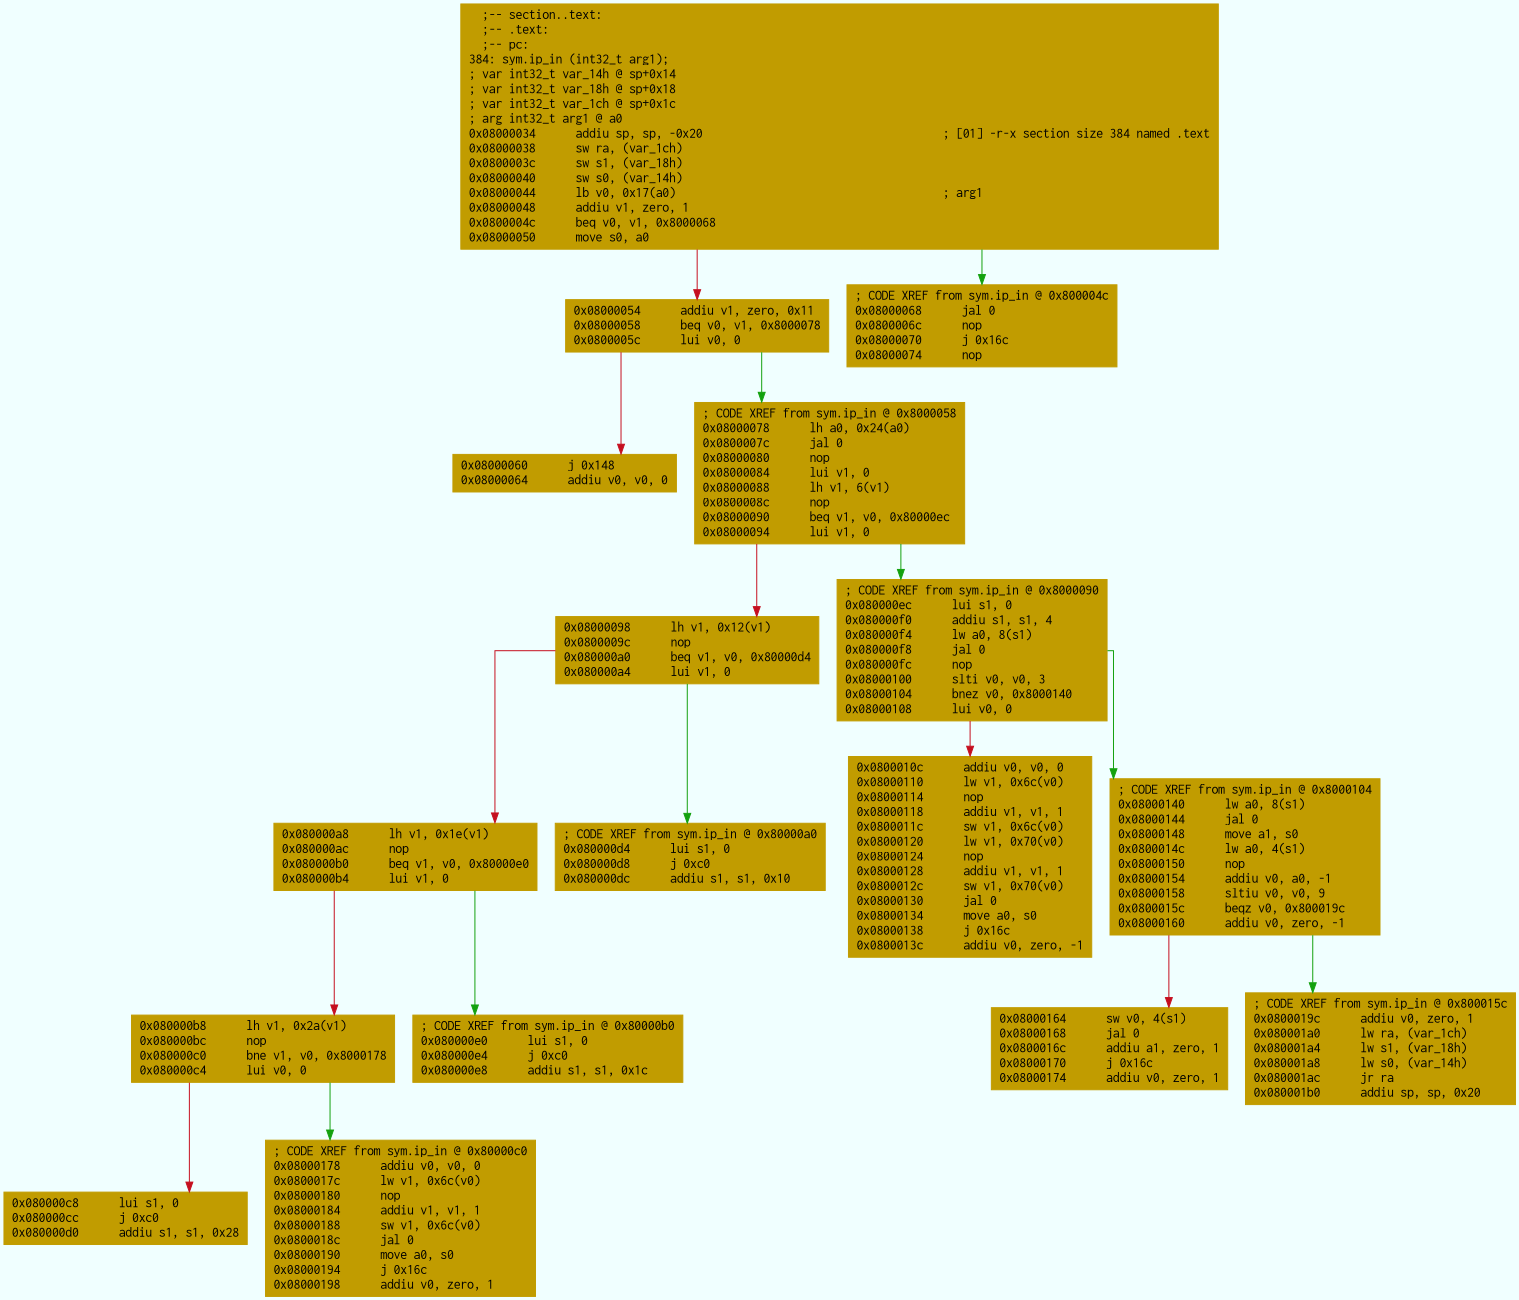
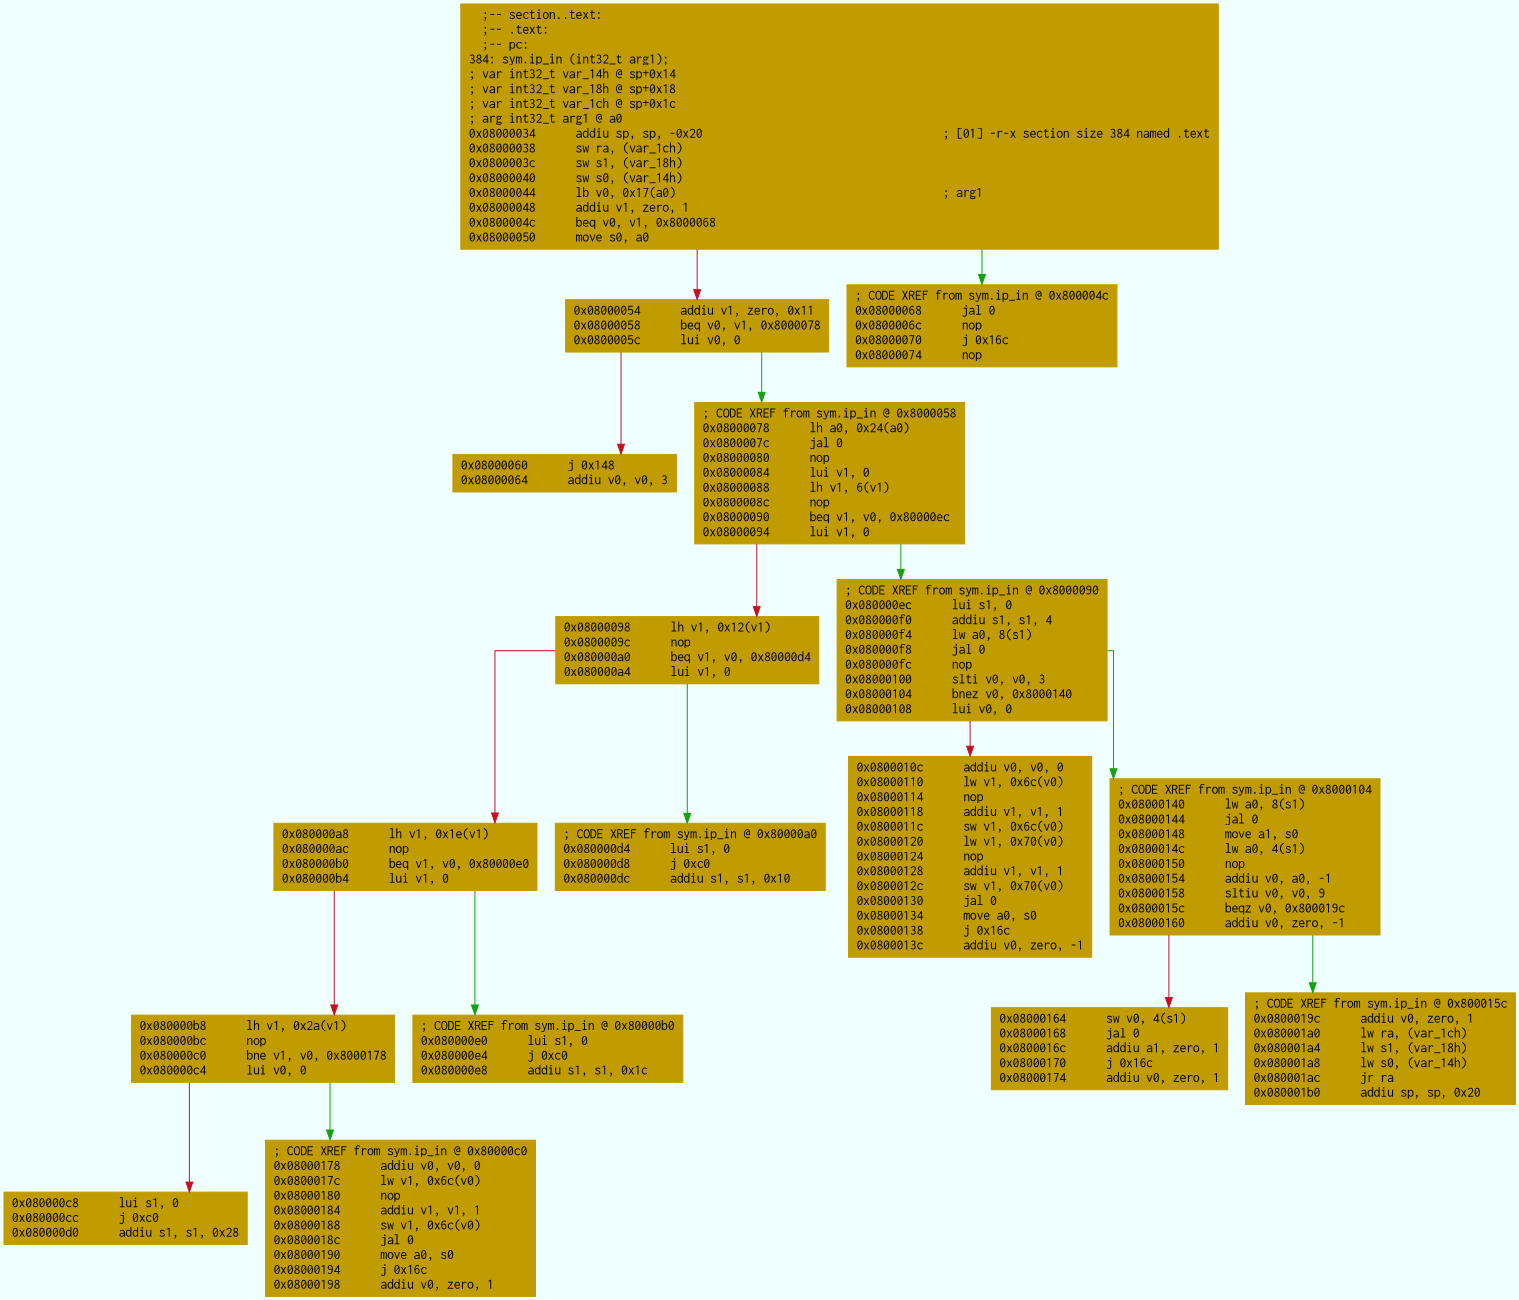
node "0x08000060      j 0x148 0x08000064      addiu v0, v0, 0": label "0x08000060      j 0x148 0x08000064      addiu v0, v0, 0" -> "0x08000060      j 0x148 0x08000064      addiu v0, v0, 3"
